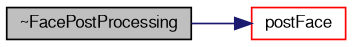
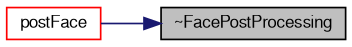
edge "~FacePostProcessing" -> "postFace": reversed
